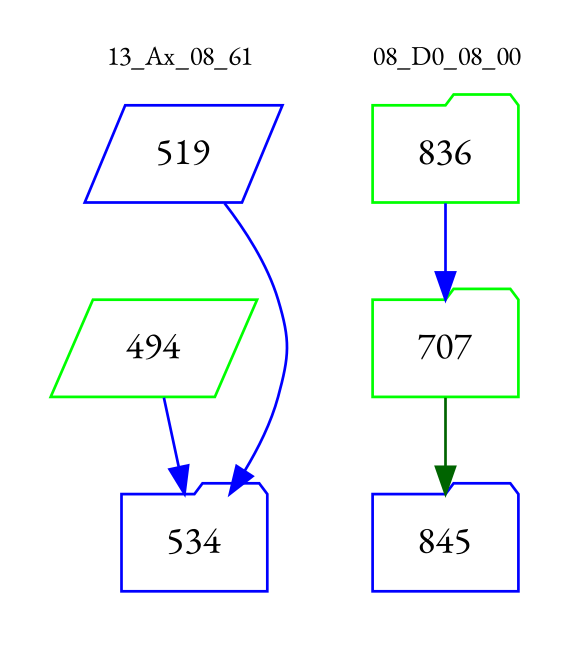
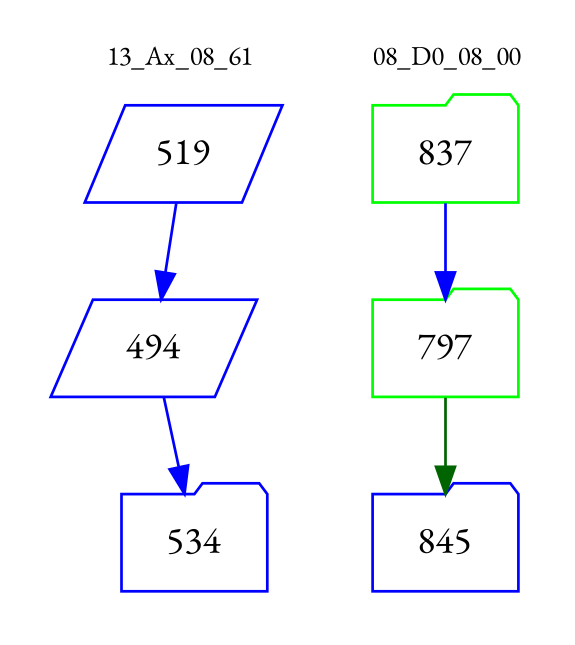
node "836": label "836" -> "837"
edge "519" -> "534": now "519" -> "494"
node "494": color green -> blue
node "707": label "707" -> "797"
